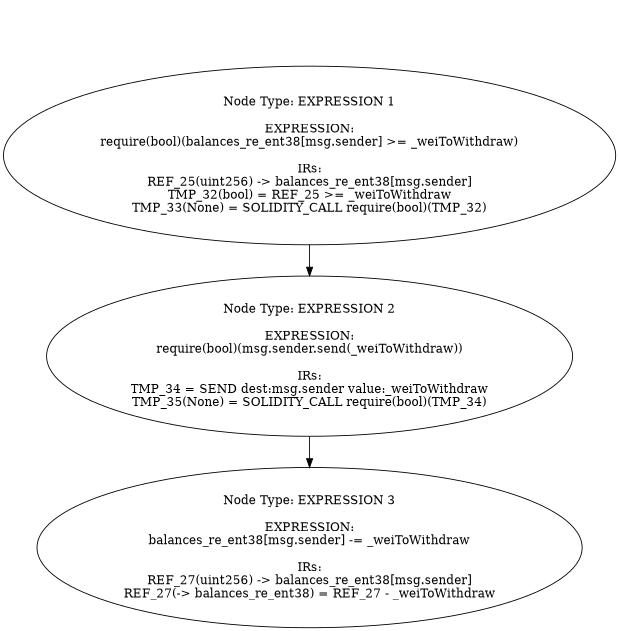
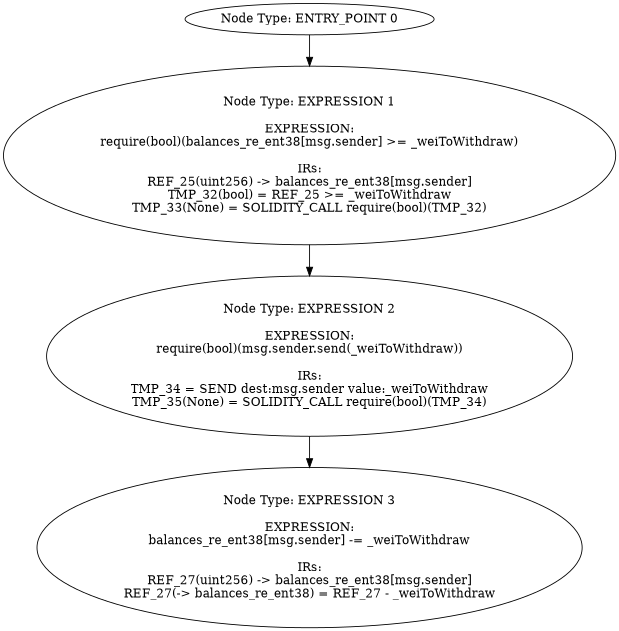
node "Node Type: ENTRY_POINT 0": added
